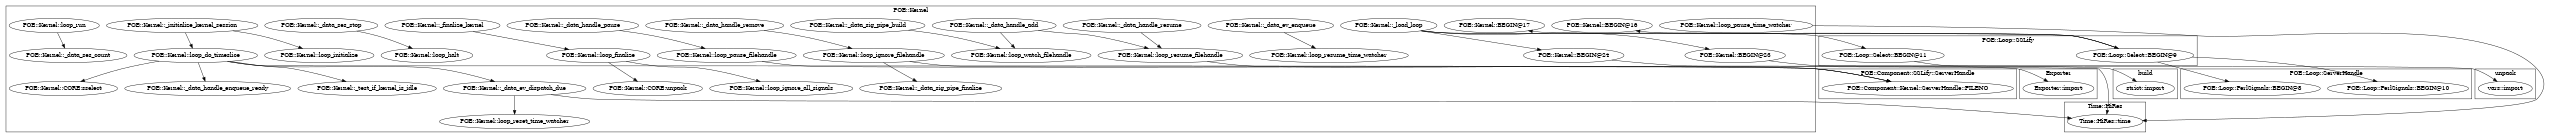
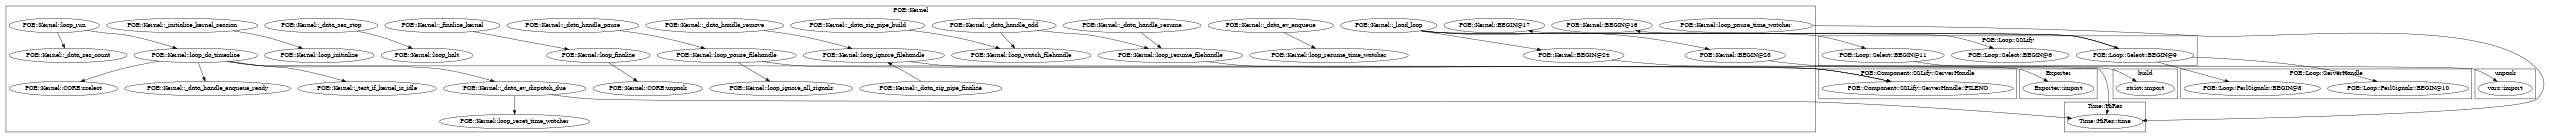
edge "POE::Kernel::_initialize_kernel_session" -> "POE::Kernel::loop_do_timeslice": now "POE::Kernel::loop_run" -> "POE::Kernel::loop_do_timeslice"
node "POE::Loop::Select::BEGIN@6": added
edge "POE::Kernel::loop_finalize" -> "POE::Kernel::loop_ignore_all_signals": now "POE::Kernel::loop_pause_filehandle" -> "POE::Kernel::loop_ignore_all_signals"
edge "POE::Kernel::loop_ignore_filehandle" -> "POE::Kernel::_data_sig_pipe_finalize": reversed
node "POE::Component::Kernel::ServerHandle::FILENO": label "POE::Component::Kernel::ServerHandle::FILENO" -> "POE::Component::SSLify::ServerHandle::FILENO"
